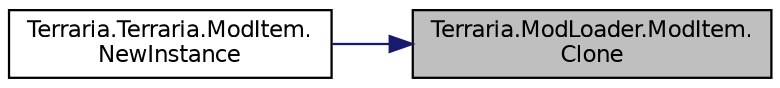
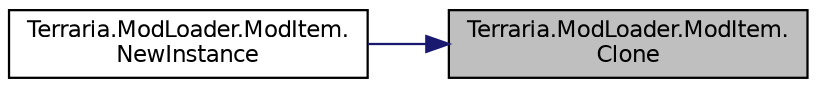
node "Terraria.Terraria.ModItem. NewInstance": label "Terraria.Terraria.ModItem. NewInstance" -> "Terraria.ModLoader.ModItem. NewInstance"
